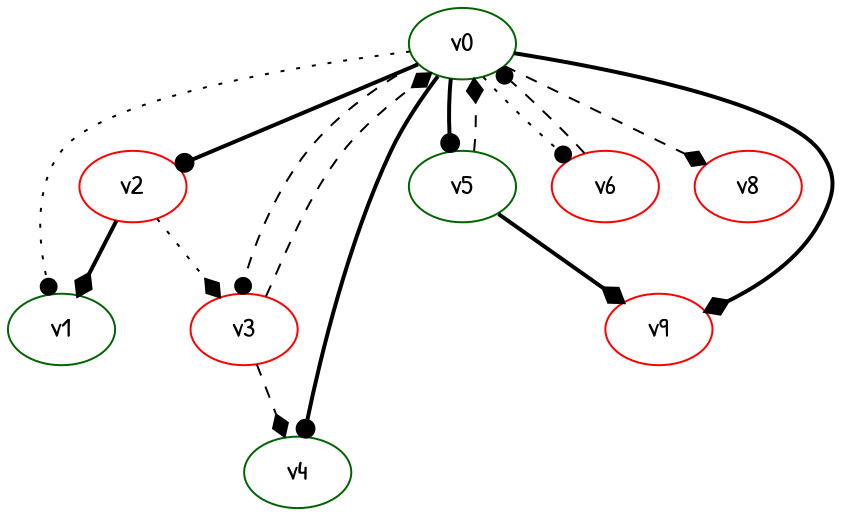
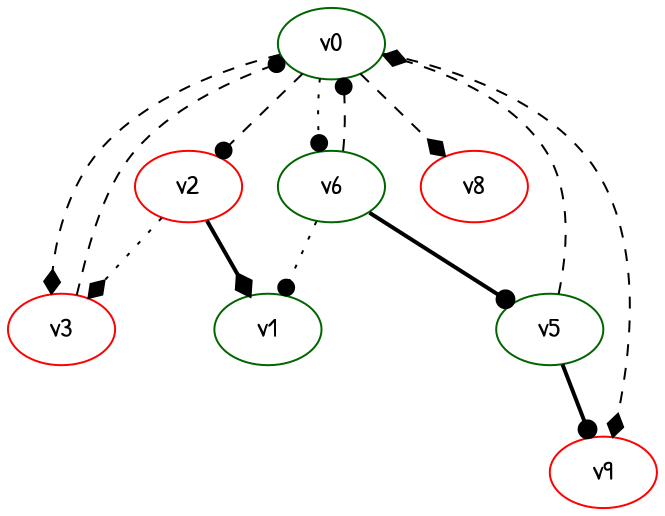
edge "v0" -> "v1": now "v6" -> "v1"
edge "v0" -> "v5": now "v6" -> "v5"
edge "v0" -> "v2": style bold -> dashed
edge "v0" -> "v9": style bold -> dashed
edge "v0" -> "v3": arrowhead dot -> diamond
edge "v3" -> "v0": arrowhead diamond -> dot
node "v6": color red -> darkgreen
edge "v5" -> "v9": arrowhead diamond -> dot
node "v4": removed
